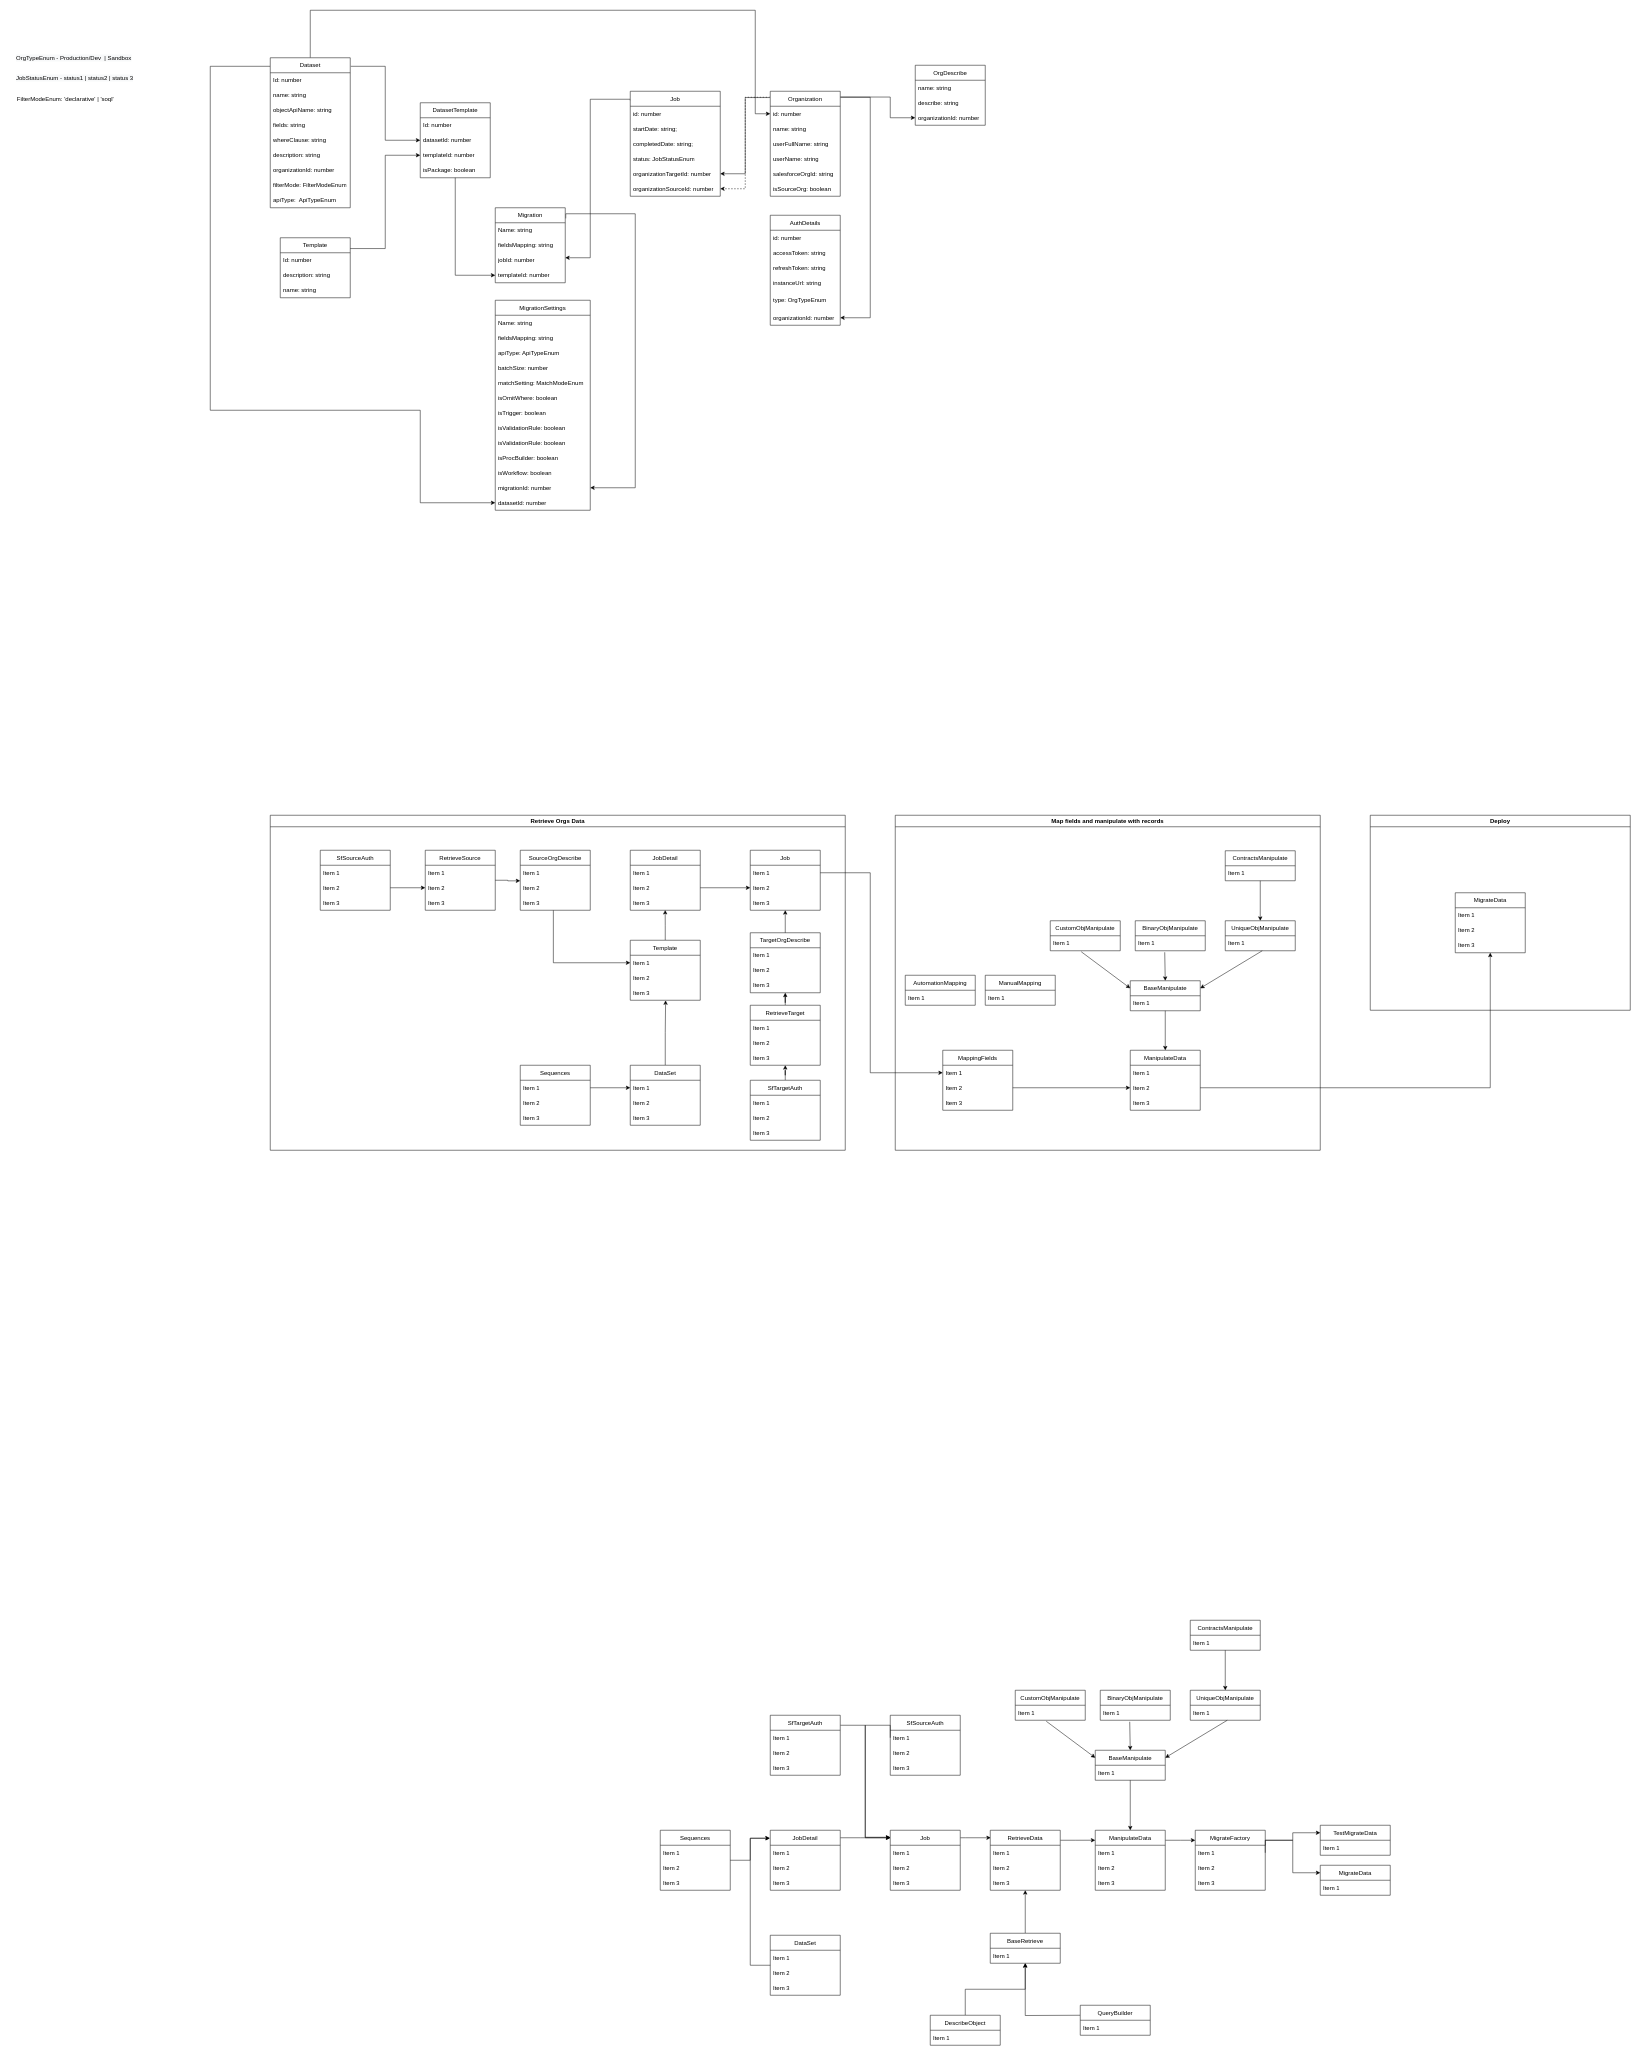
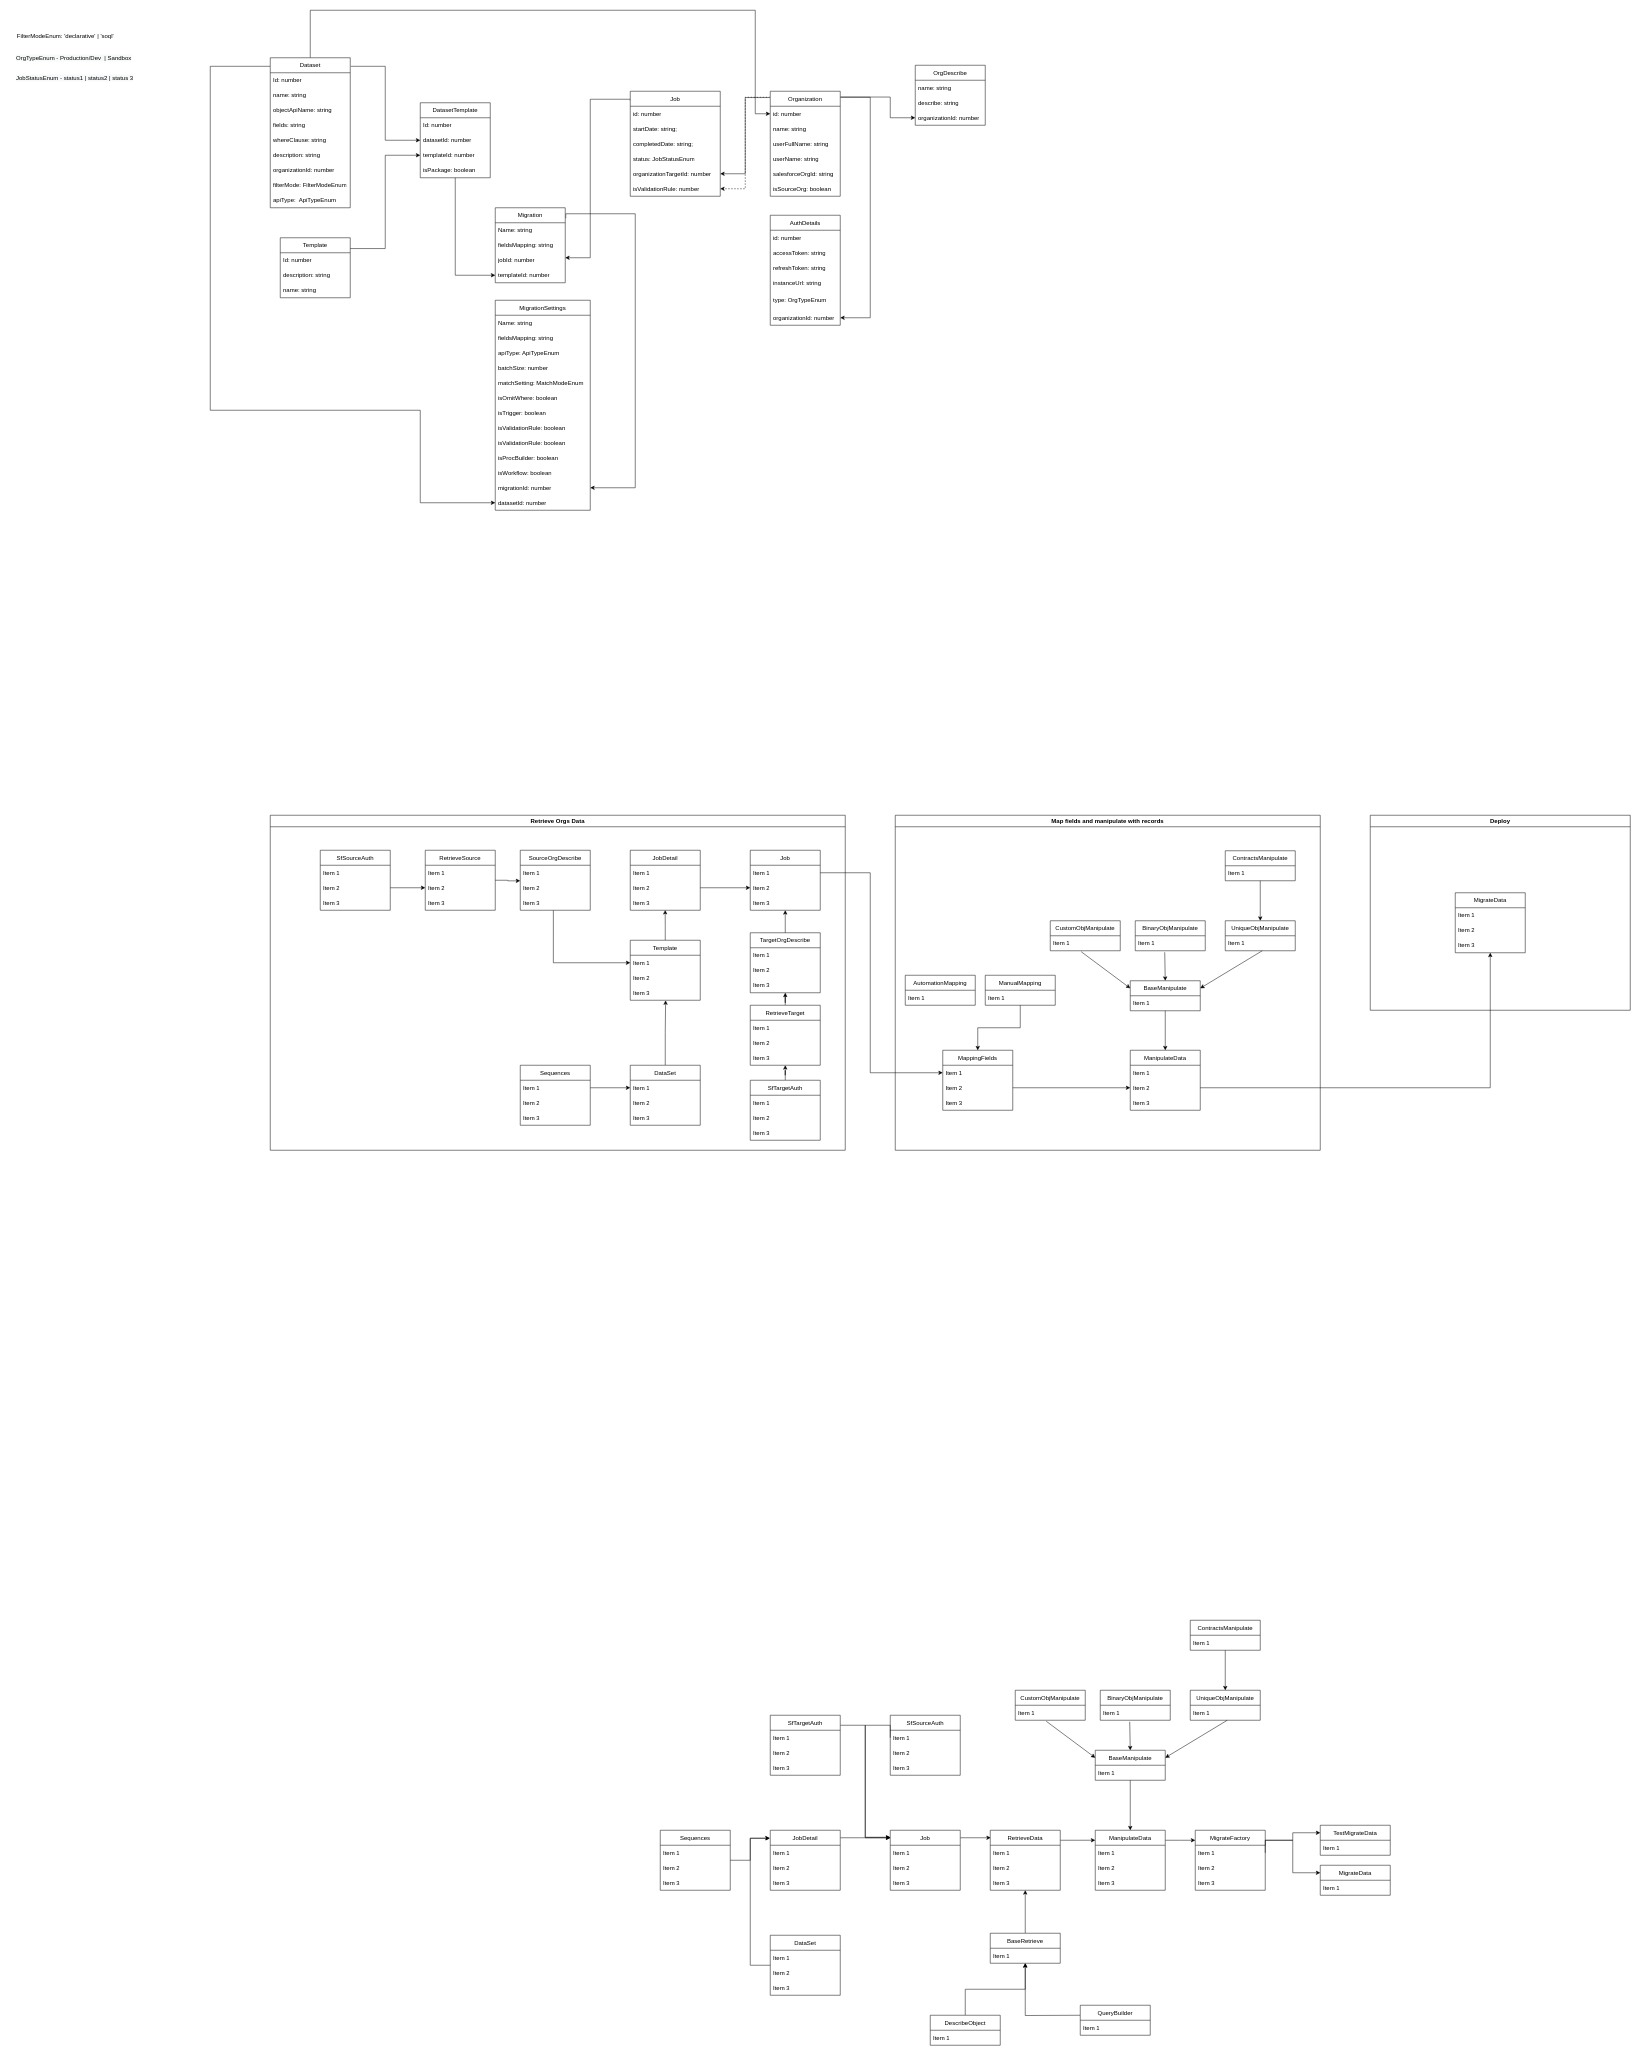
node "FilterModeEnum: 'declarative' | 'soql'": moved (65, 99) -> (65, 36)
node "organizationSourceId: number": label "organizationSourceId: number" -> "isValidationRule: number"
edge "ManualMapping" -> "MappingFields": added
